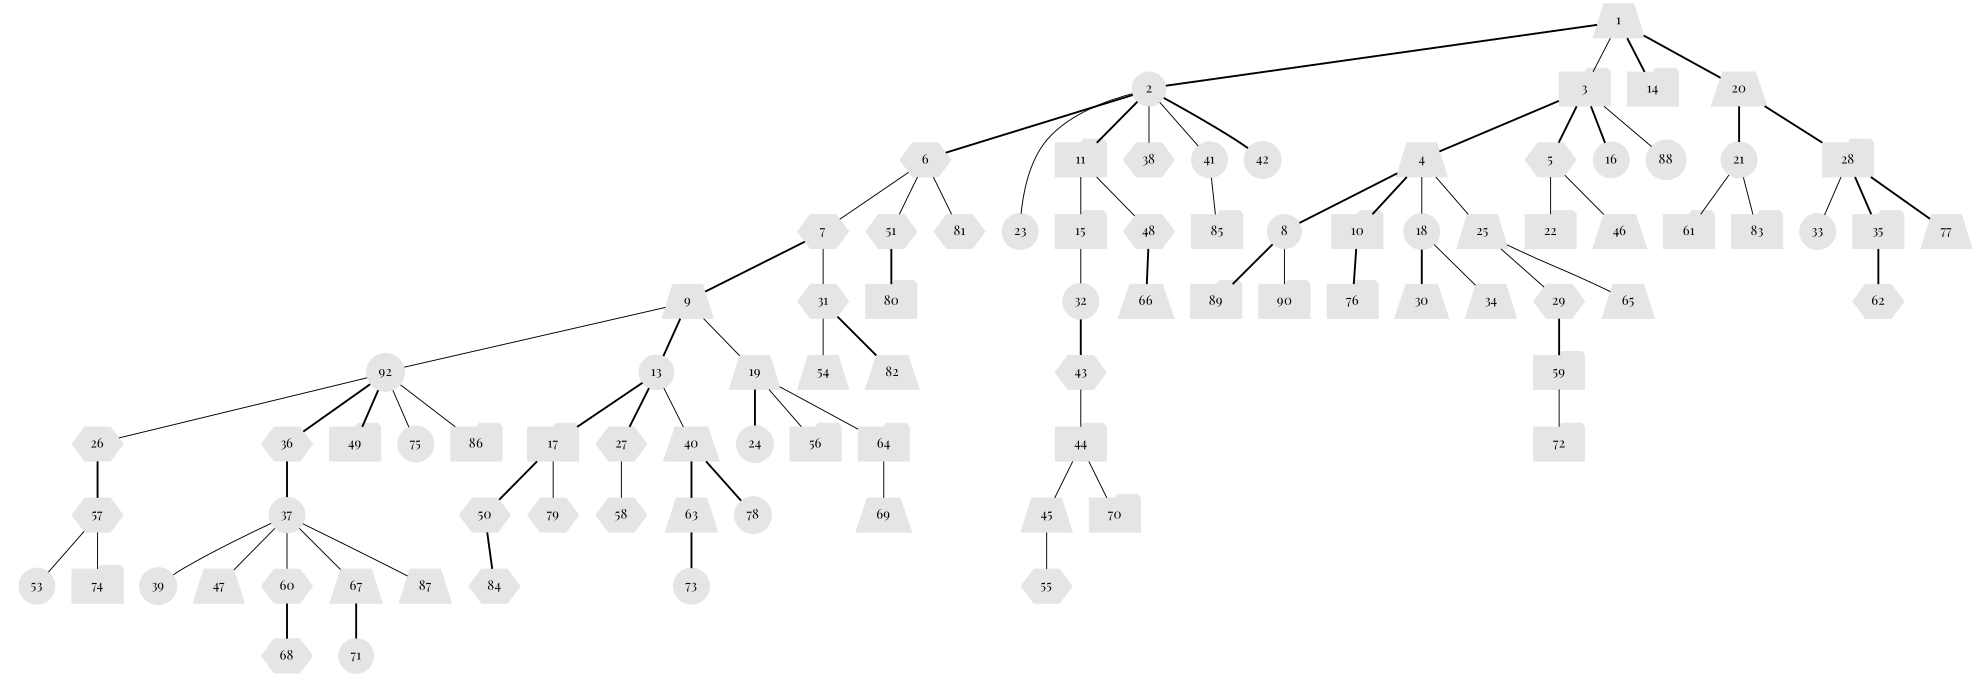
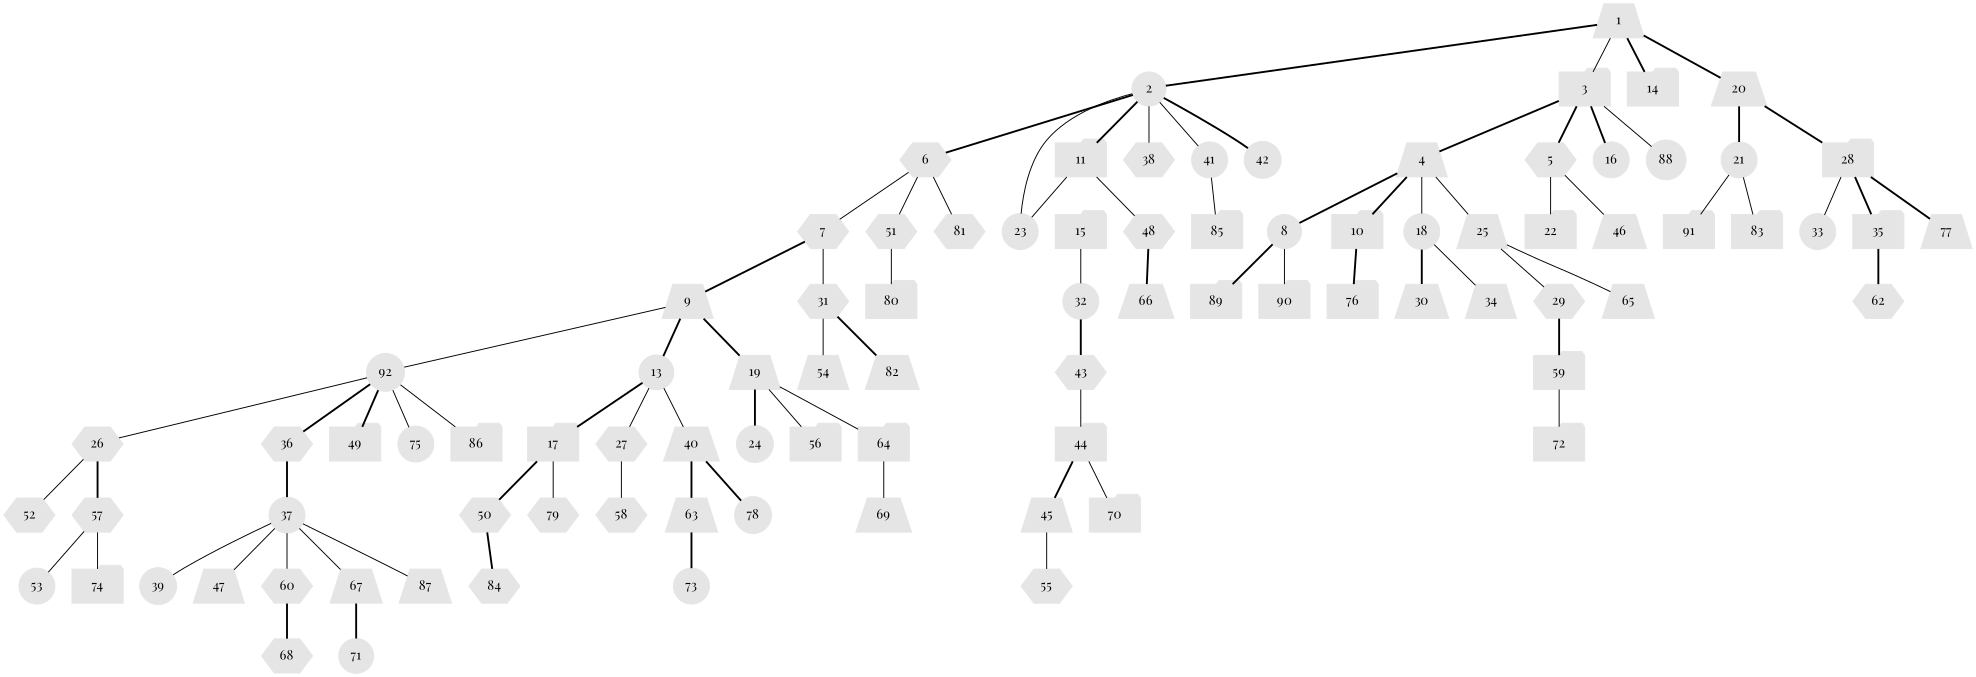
edge "11" -- "15": now "11" -- "23"
node "61": label "61" -> "91"
edge "51" -- "80": style bold -> solid
edge "9" -- "19": style solid -> bold
edge "13" -- "27": style bold -> solid
edge "44" -- "45": style solid -> bold
node "52": added
